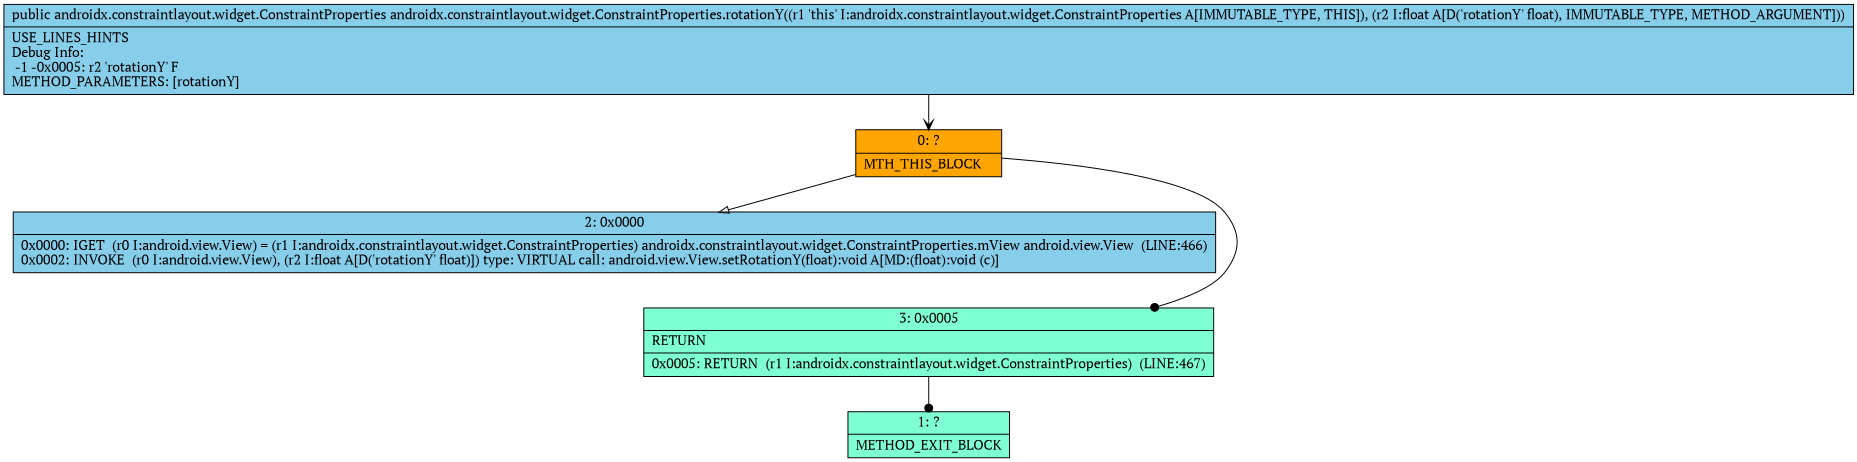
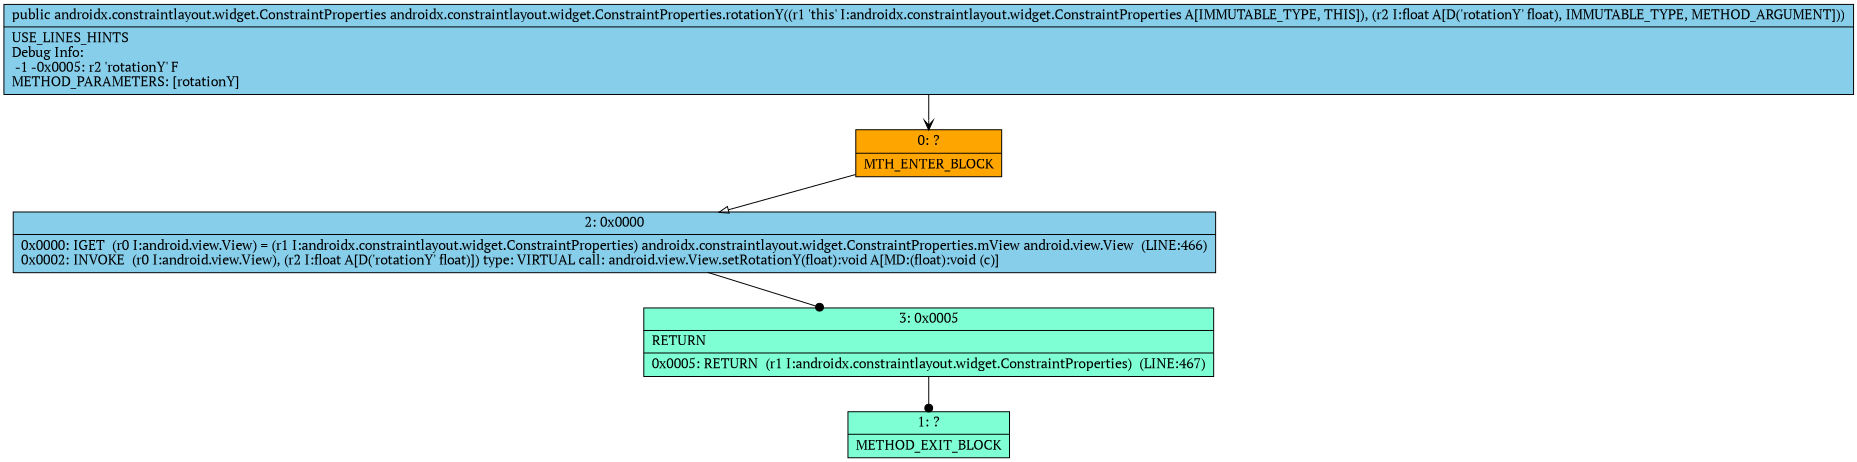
node "0: ?": text "MTH_THIS_BLOCK" -> "MTH_ENTER_BLOCK"
edge "0: ?" -> "3: 0x0005": now "2: 0x0000" -> "3: 0x0005"
